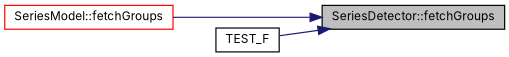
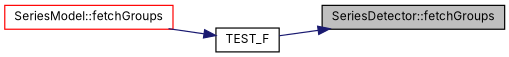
edge "SeriesModel::fetchGroups" -> "SeriesDetector::fetchGroups": now "SeriesModel::fetchGroups" -> "TEST_F"
